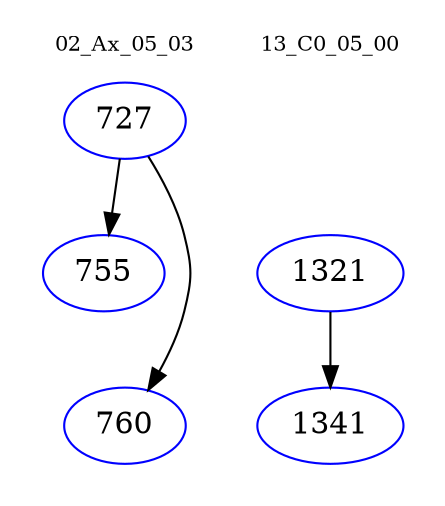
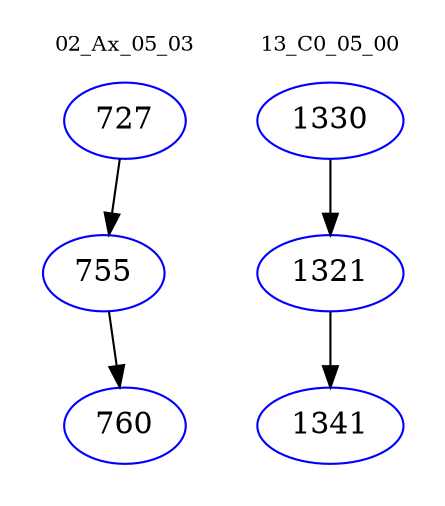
node "1330": added
edge "727" -> "760": now "755" -> "760"
